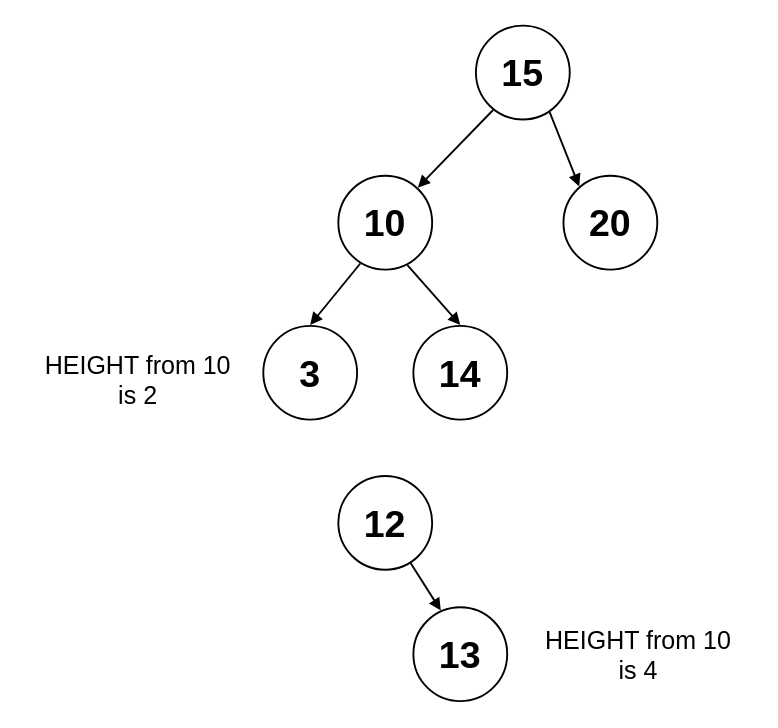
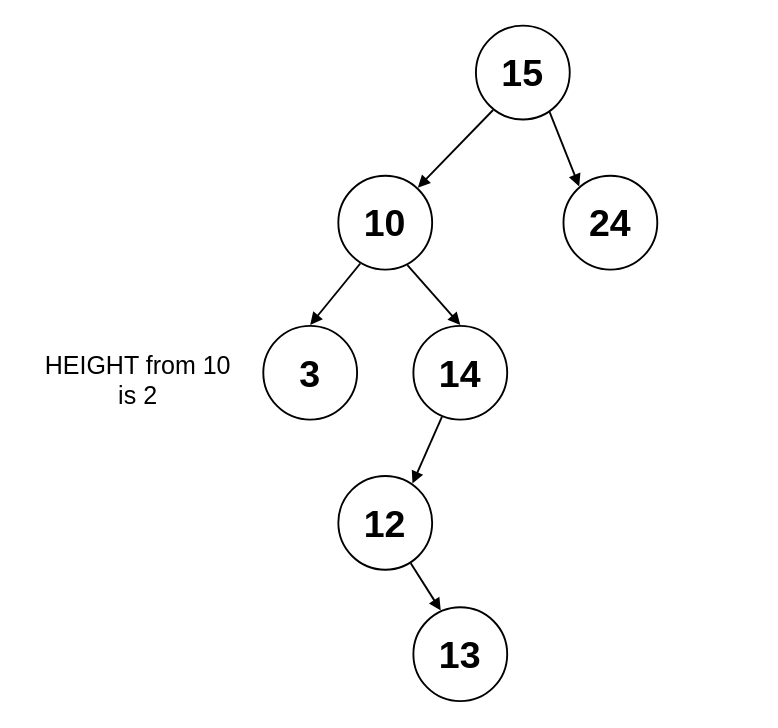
node "20": label "20" -> "24"
edge "14" -> "12": added
node "HEIGHT from 10 is 4": removed
